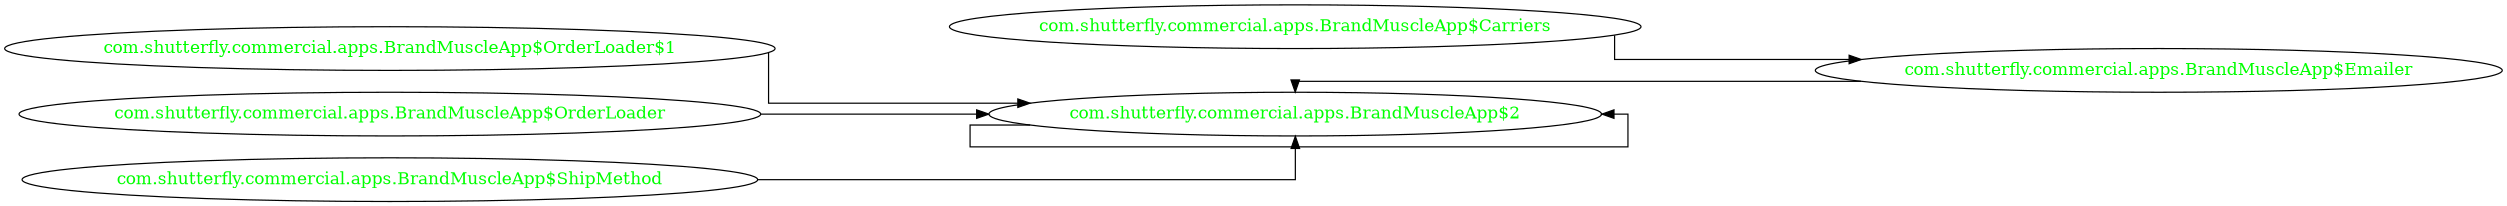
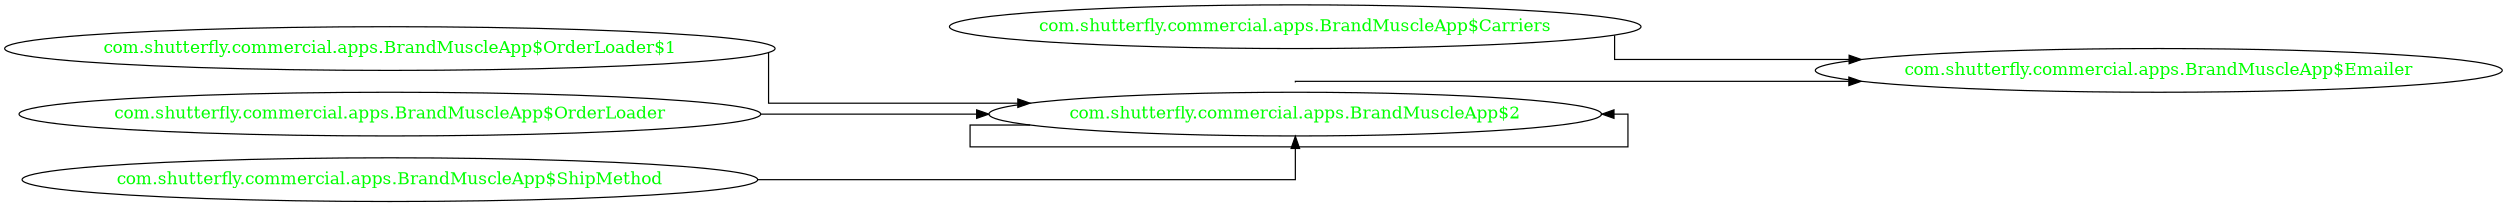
edge "com.shutterfly.commercial.apps.BrandMuscleApp$Emailer" -> "com.shutterfly.commercial.apps.BrandMuscleApp$2": reversed
